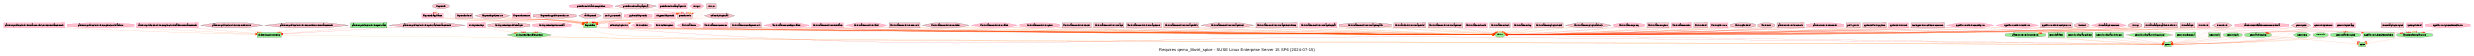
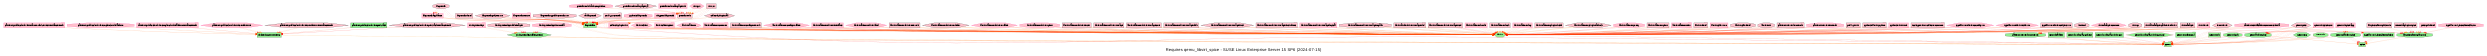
node "patterns-public-cloud-15-Microsoft-Azure": color black -> deeppink
node "libspice-client-gtk-3_0-5": added
